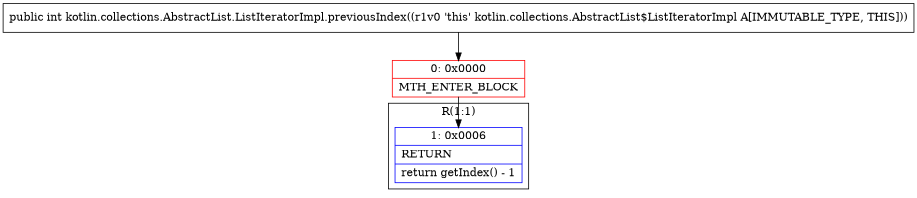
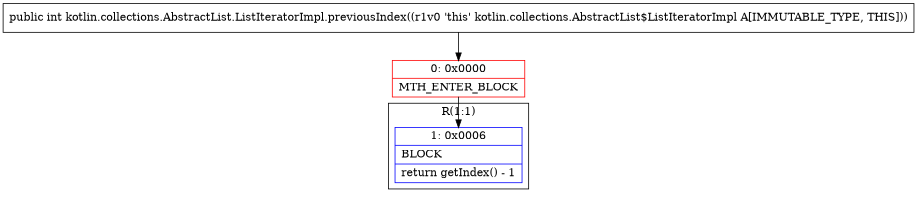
node "1: 0x0006": text "RETURN" -> "BLOCK"
